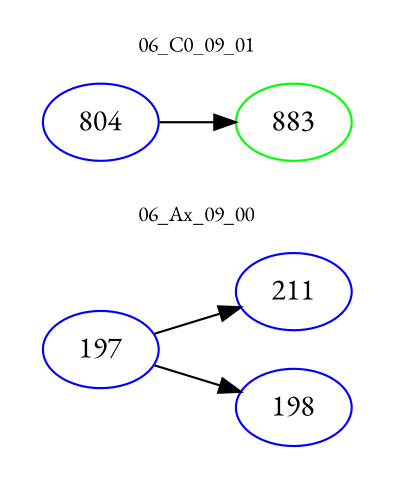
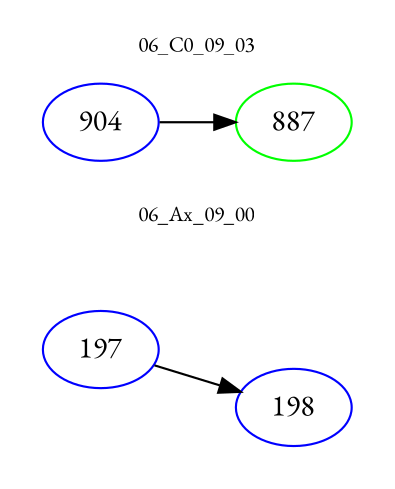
cluster "06_C0_09_01": label "06_C0_09_01" -> "06_C0_09_03"
node "804": label "804" -> "904"
node "883": label "883" -> "887"
node "211": removed
